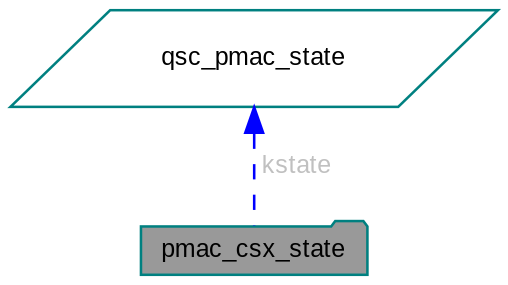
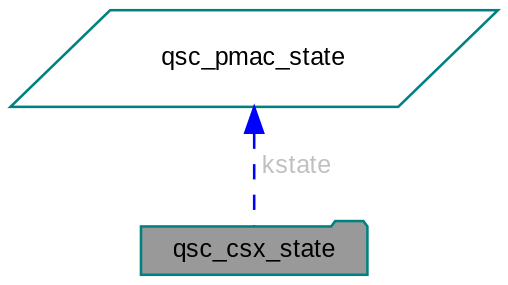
node "pmac_csx_state": label "pmac_csx_state" -> "qsc_csx_state"
